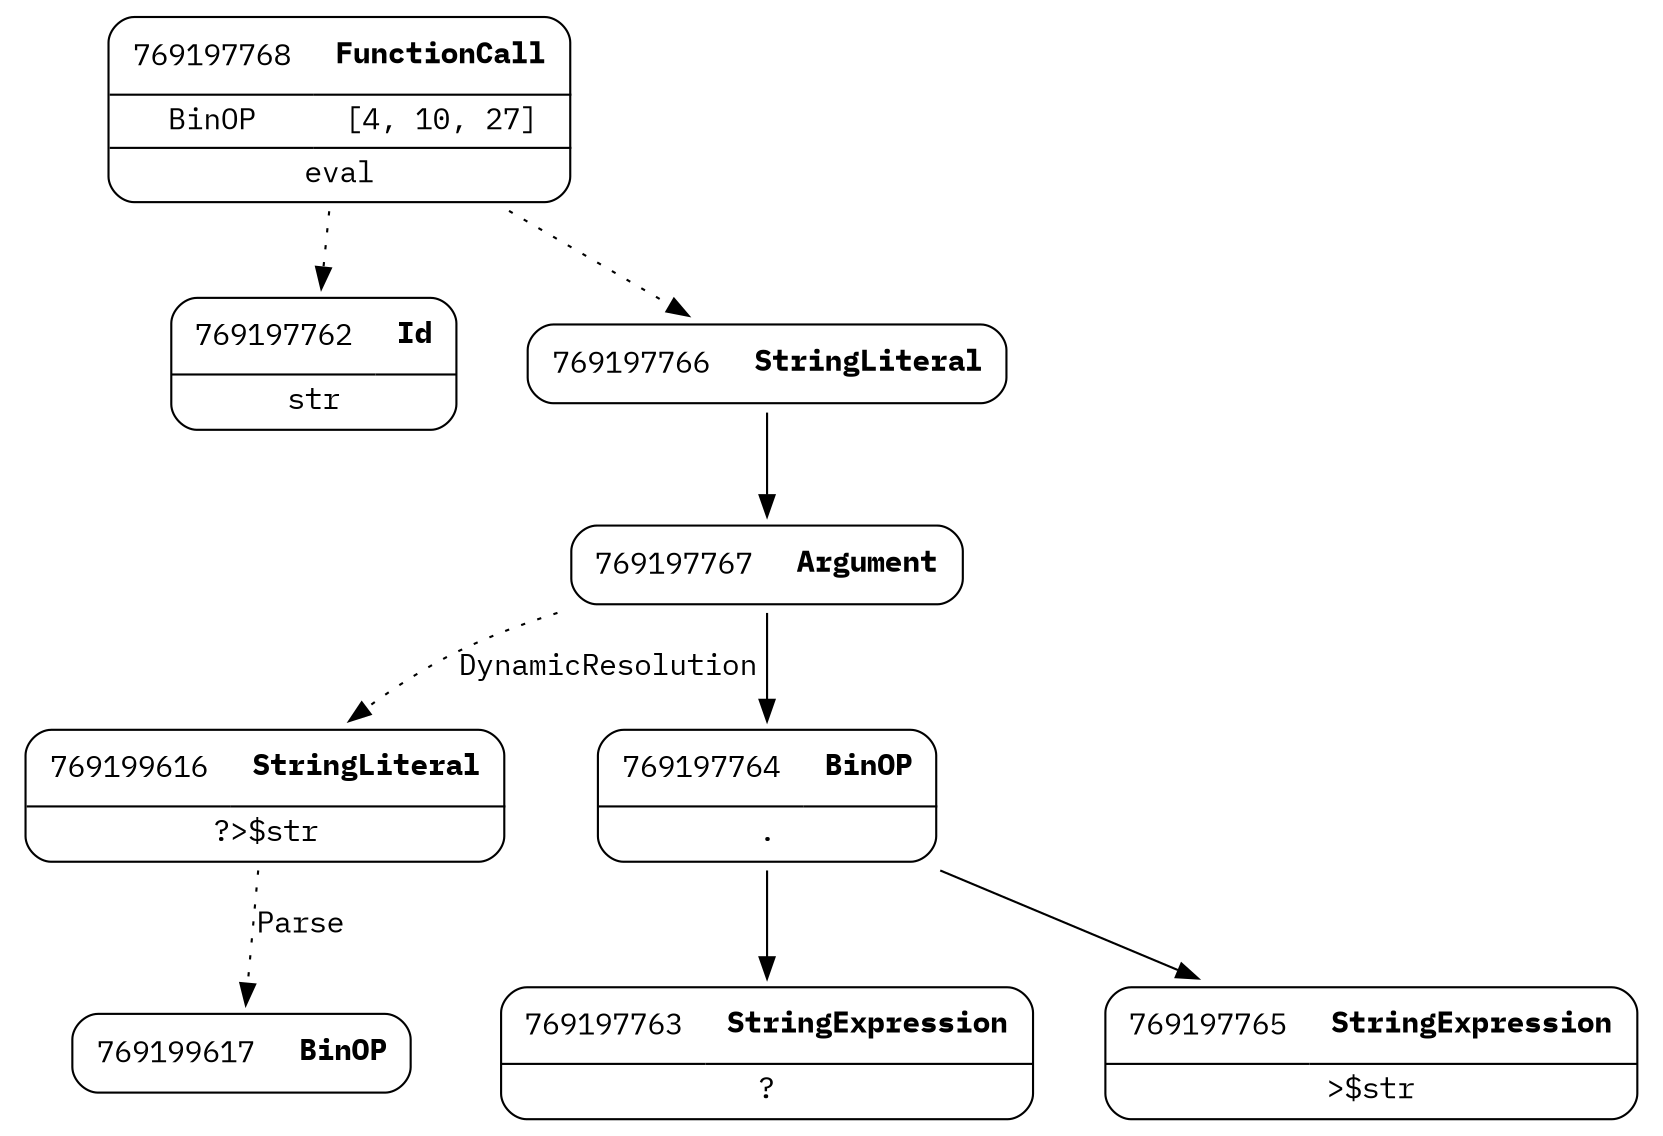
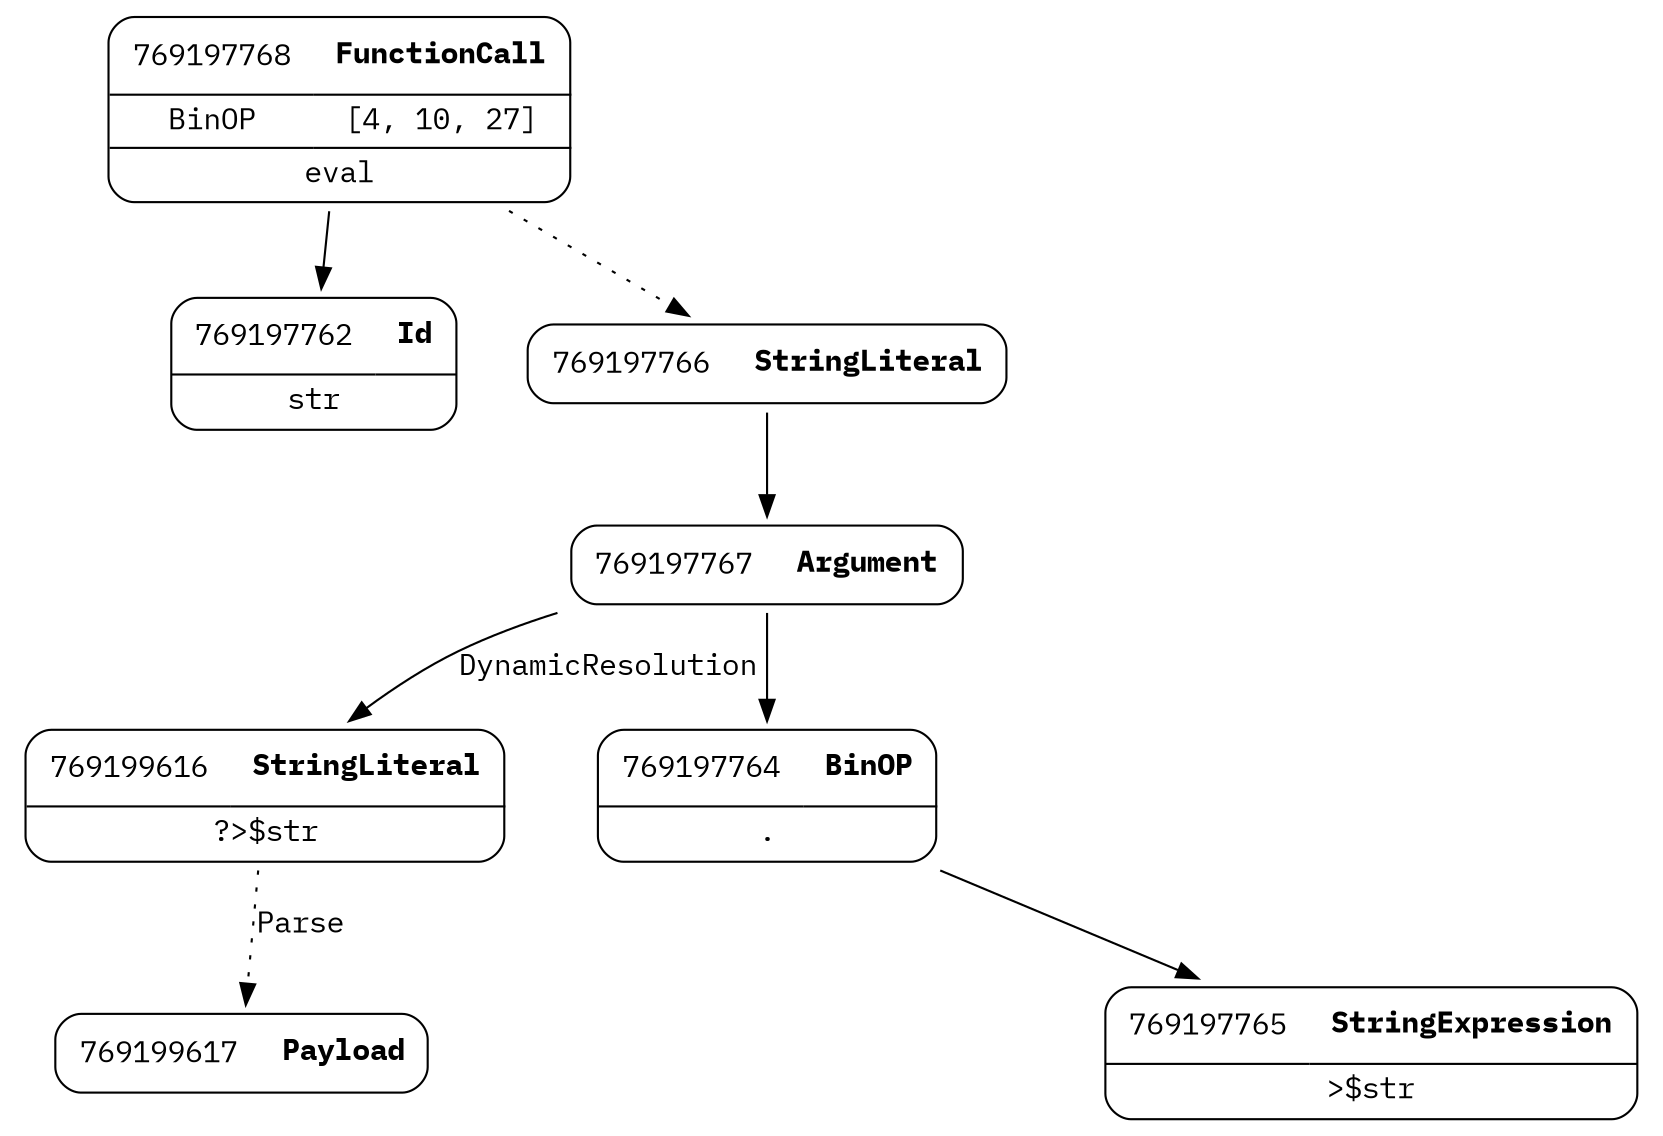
edge "769197768" -> "769197762": style dotted -> solid
edge "769197767" -> "769199616": style dotted -> solid
node "769199617": text "BinOP" -> "Payload"
node "769197763": removed
